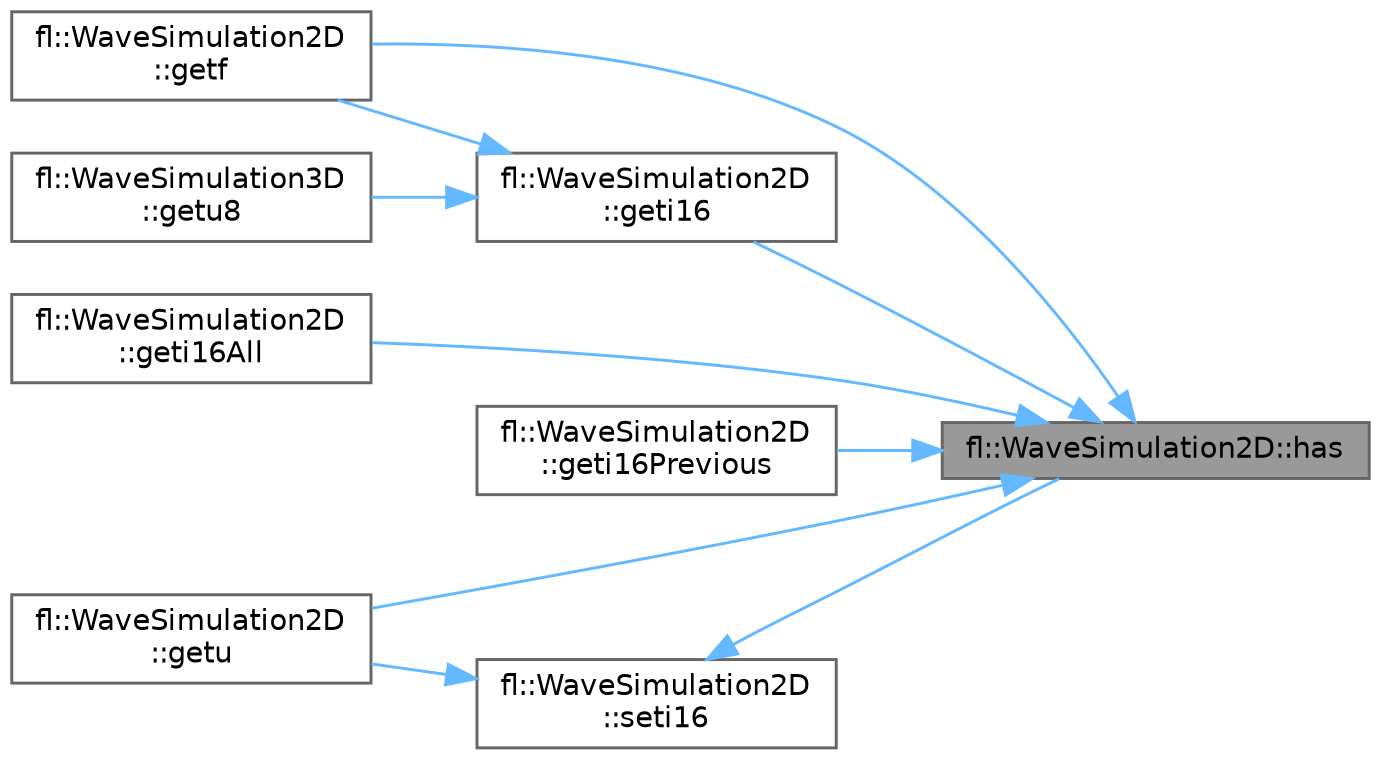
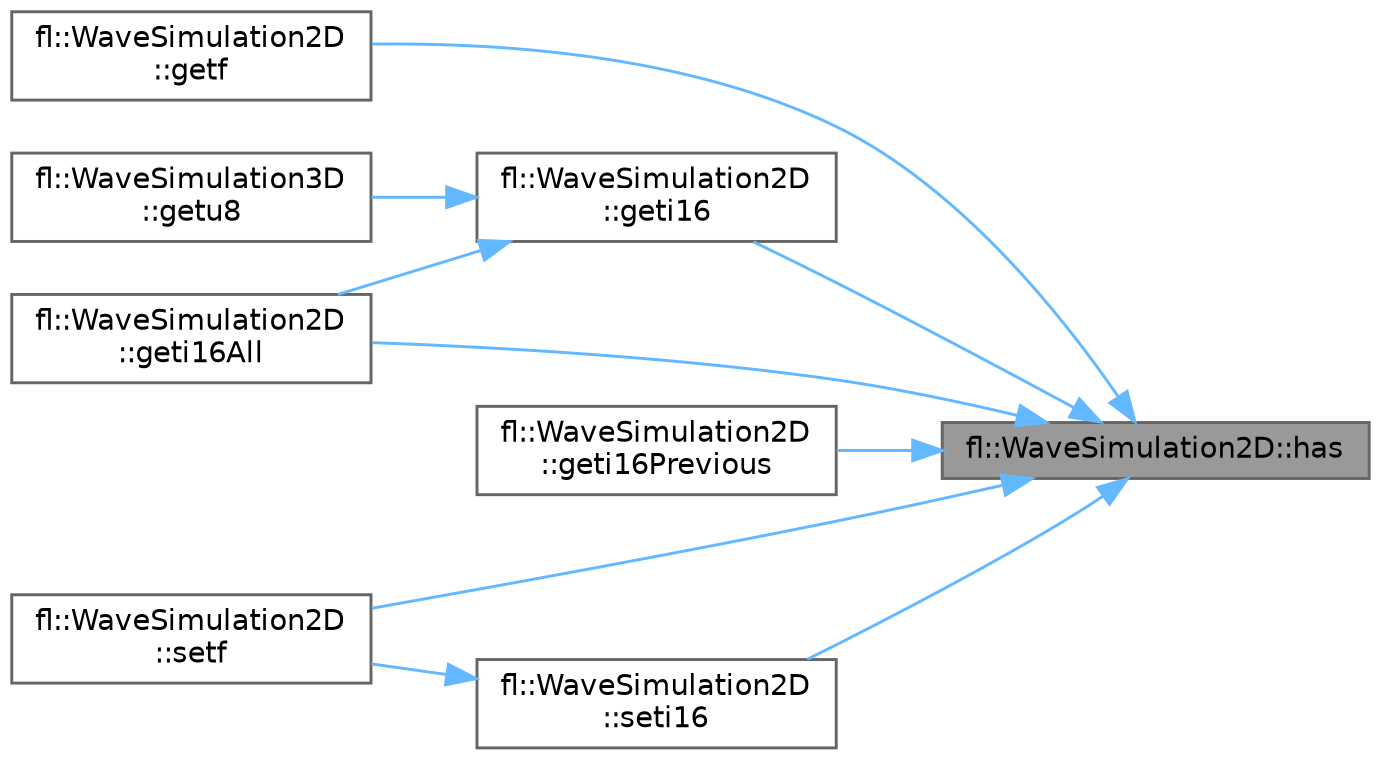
edge "fl::WaveSimulation2D ::getf" -> "fl::WaveSimulation2D ::geti16": now "fl::WaveSimulation2D ::geti16All" -> "fl::WaveSimulation2D ::geti16"
edge "fl::WaveSimulation2D::has" -> "fl::WaveSimulation2D ::seti16": reversed
node "fl::WaveSimulation2D ::getu": label "fl::WaveSimulation2D ::getu" -> "fl::WaveSimulation2D ::setf"
